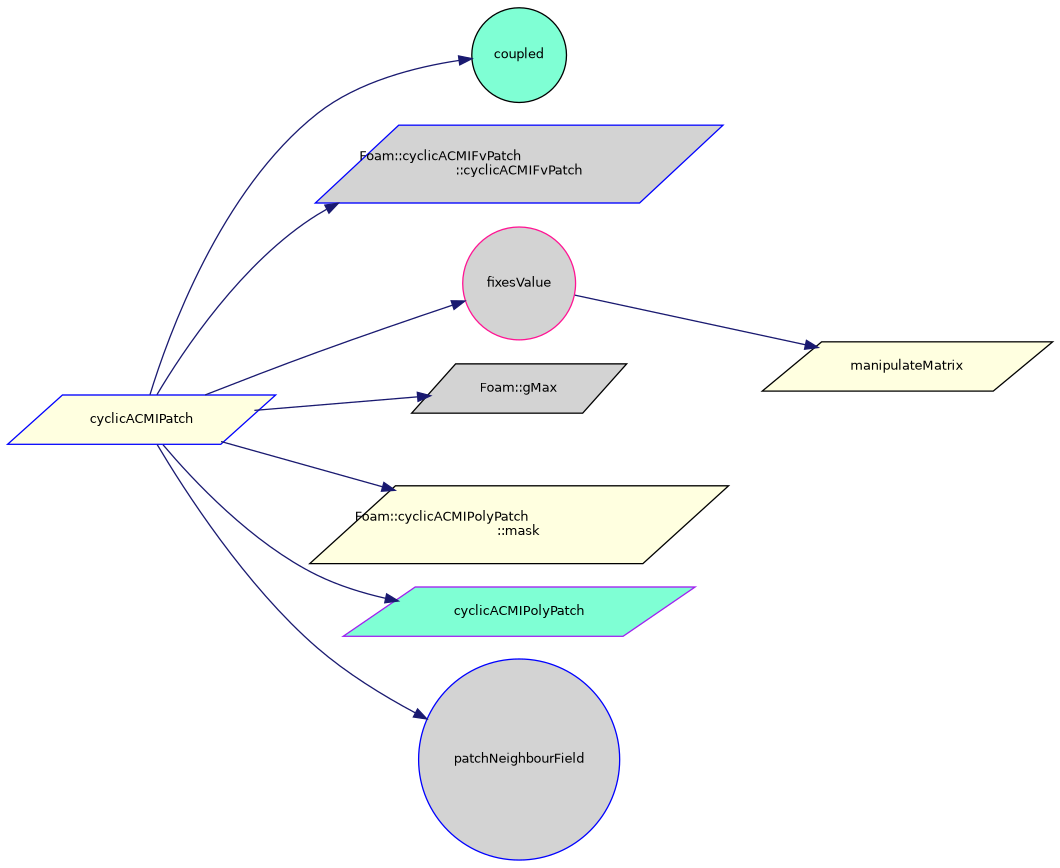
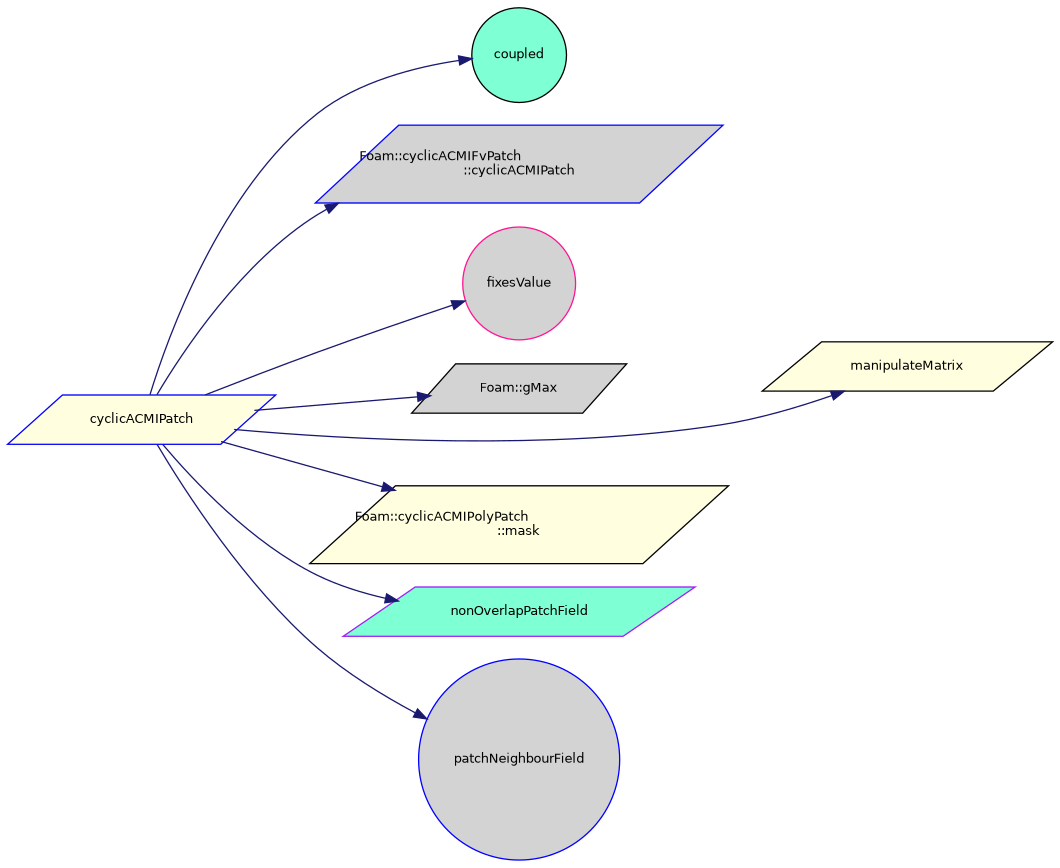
node "Foam::cyclicACMIFvPatch ::cyclicACMIFvPatch": label "Foam::cyclicACMIFvPatch ::cyclicACMIFvPatch" -> "Foam::cyclicACMIFvPatch ::cyclicACMIPatch"
edge "fixesValue" -> "manipulateMatrix": now "cyclicACMIPatch" -> "manipulateMatrix"
node "cyclicACMIPolyPatch": label "cyclicACMIPolyPatch" -> "nonOverlapPatchField"
